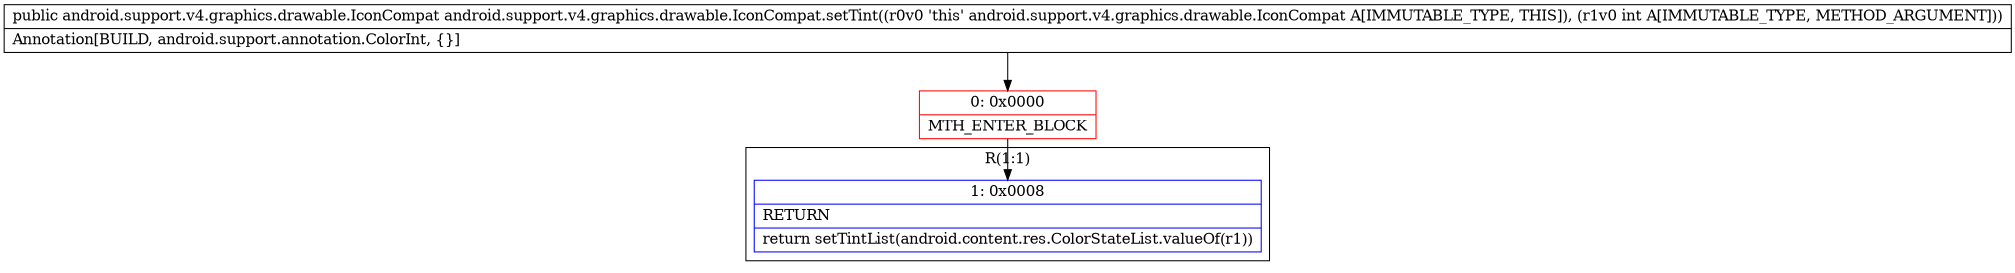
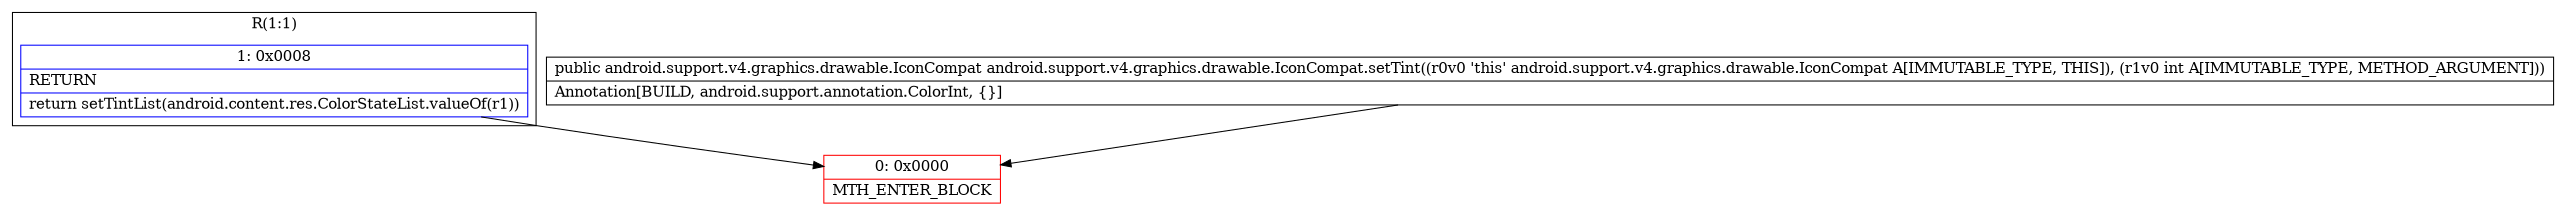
edge "0: 0x0000" -> "1: 0x0008": reversed
